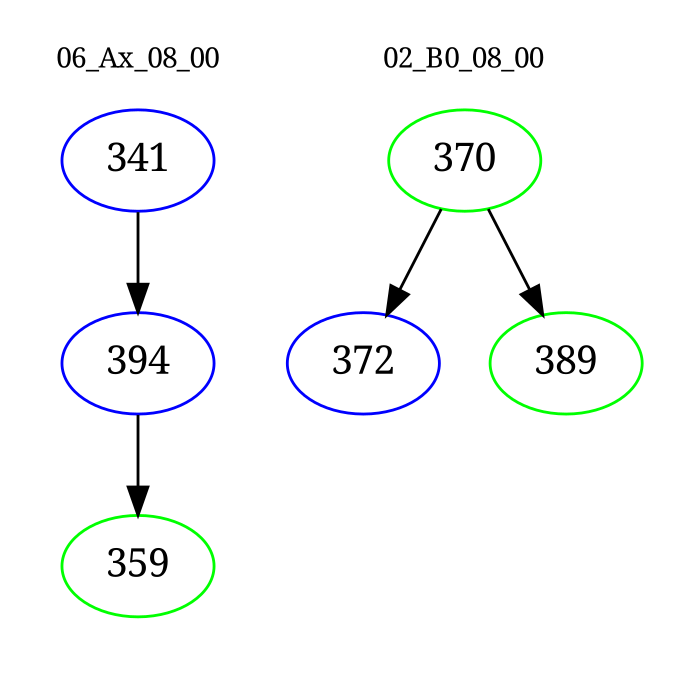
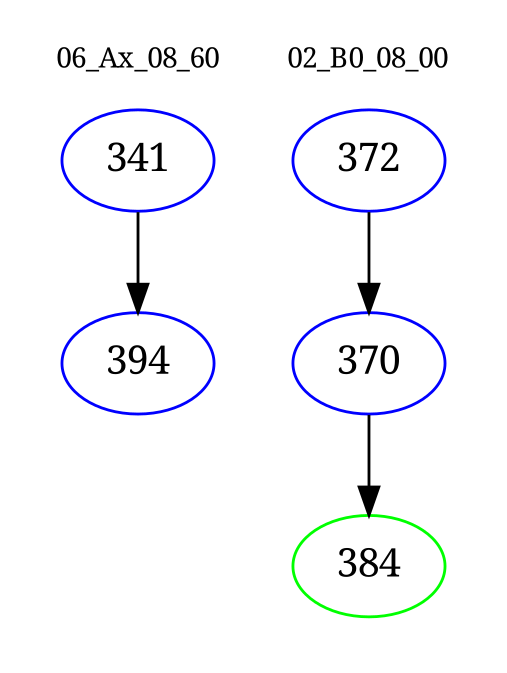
cluster "06_Ax_08_00": label "06_Ax_08_00" -> "06_Ax_08_60"
node "370": color green -> blue
edge "370" -> "372": reversed
node "389": label "389" -> "384"
node "359": removed
